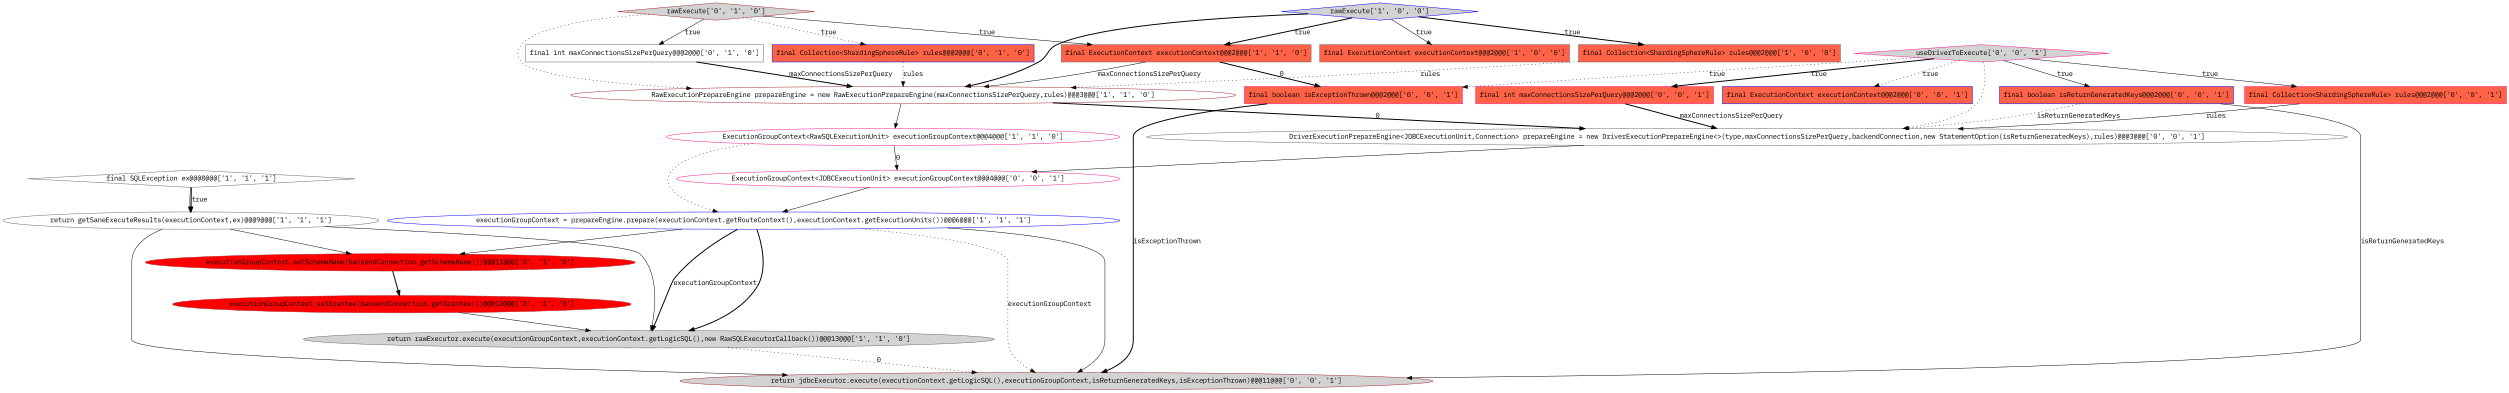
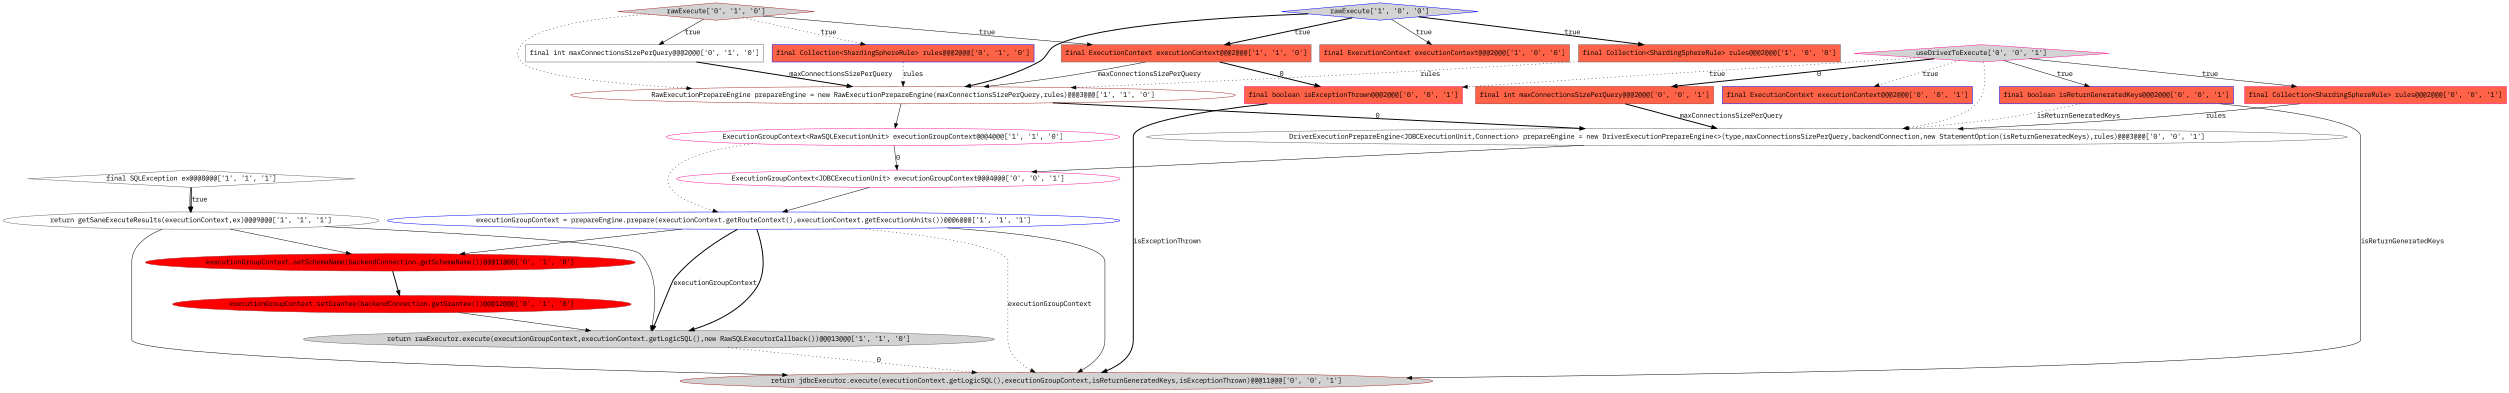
edge "useDriverToExecute['0', '0', '1']" -> "final int maxConnectionsSizePerQuery@@@2@@@['0', '0', '1']": label "true" -> "0"
node "final int maxConnectionsSizePerQuery@@@2@@@['0', '0', '1']": color deeppink -> brown
